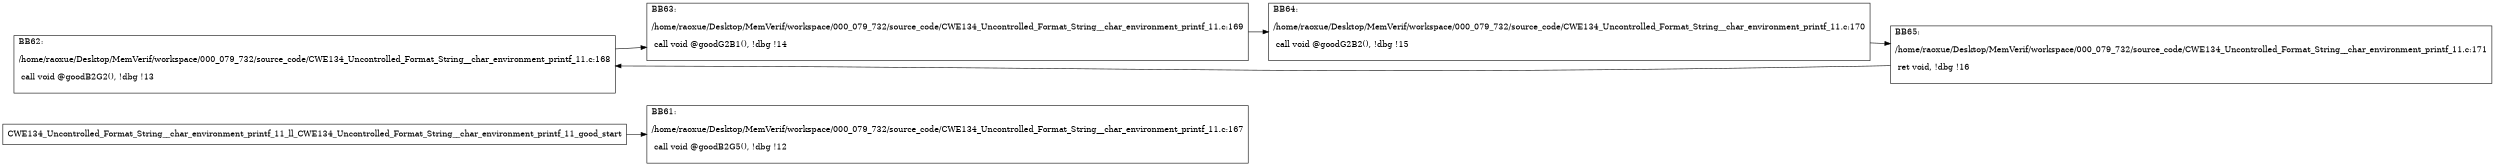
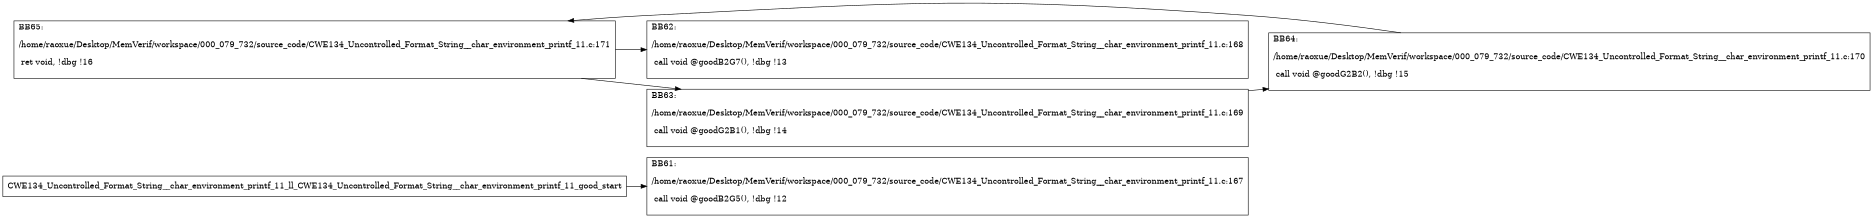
edge "BB62:" -> "BB63:": now "BB65:" -> "BB63:"
node "BB62:": text "call void @goodB2G2(), !dbg !13" -> "call void @goodB2G7(), !dbg !13"
